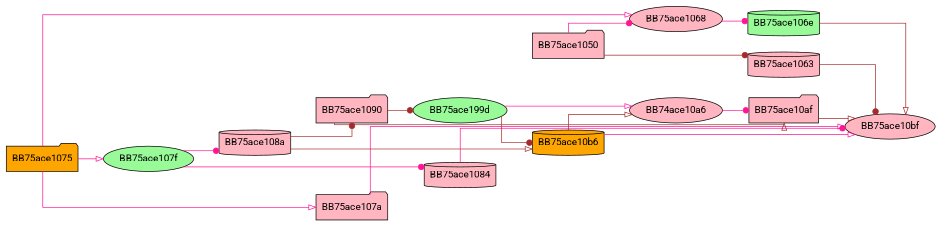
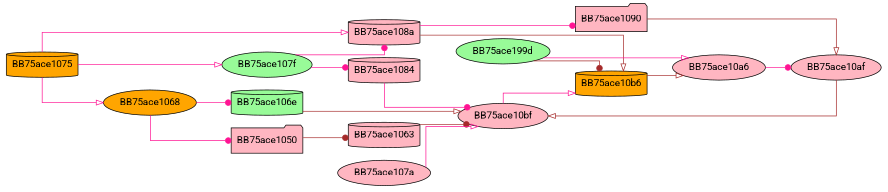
node "BB75ace1068": fillcolor lightpink -> orange
edge "BB75ace1050" -> "BB75ace1068": reversed
edge "BB75ace1090" -> "BB75ace199d": removed
node "BB74ace10a6": label "BB74ace10a6" -> "BB75ace10a6"
node "BB75ace10af": shape folder -> ellipse
edge "BB75ace10b6" -> "BB75ace10bf": reversed
edge "BB75ace108a" -> "BB75ace1090": color brown -> deeppink
node "BB75ace1075": shape folder -> cylinder
edge "BB75ace1075" -> "BB75ace107a": now "BB75ace1075" -> "BB75ace108a"
node "BB75ace107a": shape folder -> ellipse
